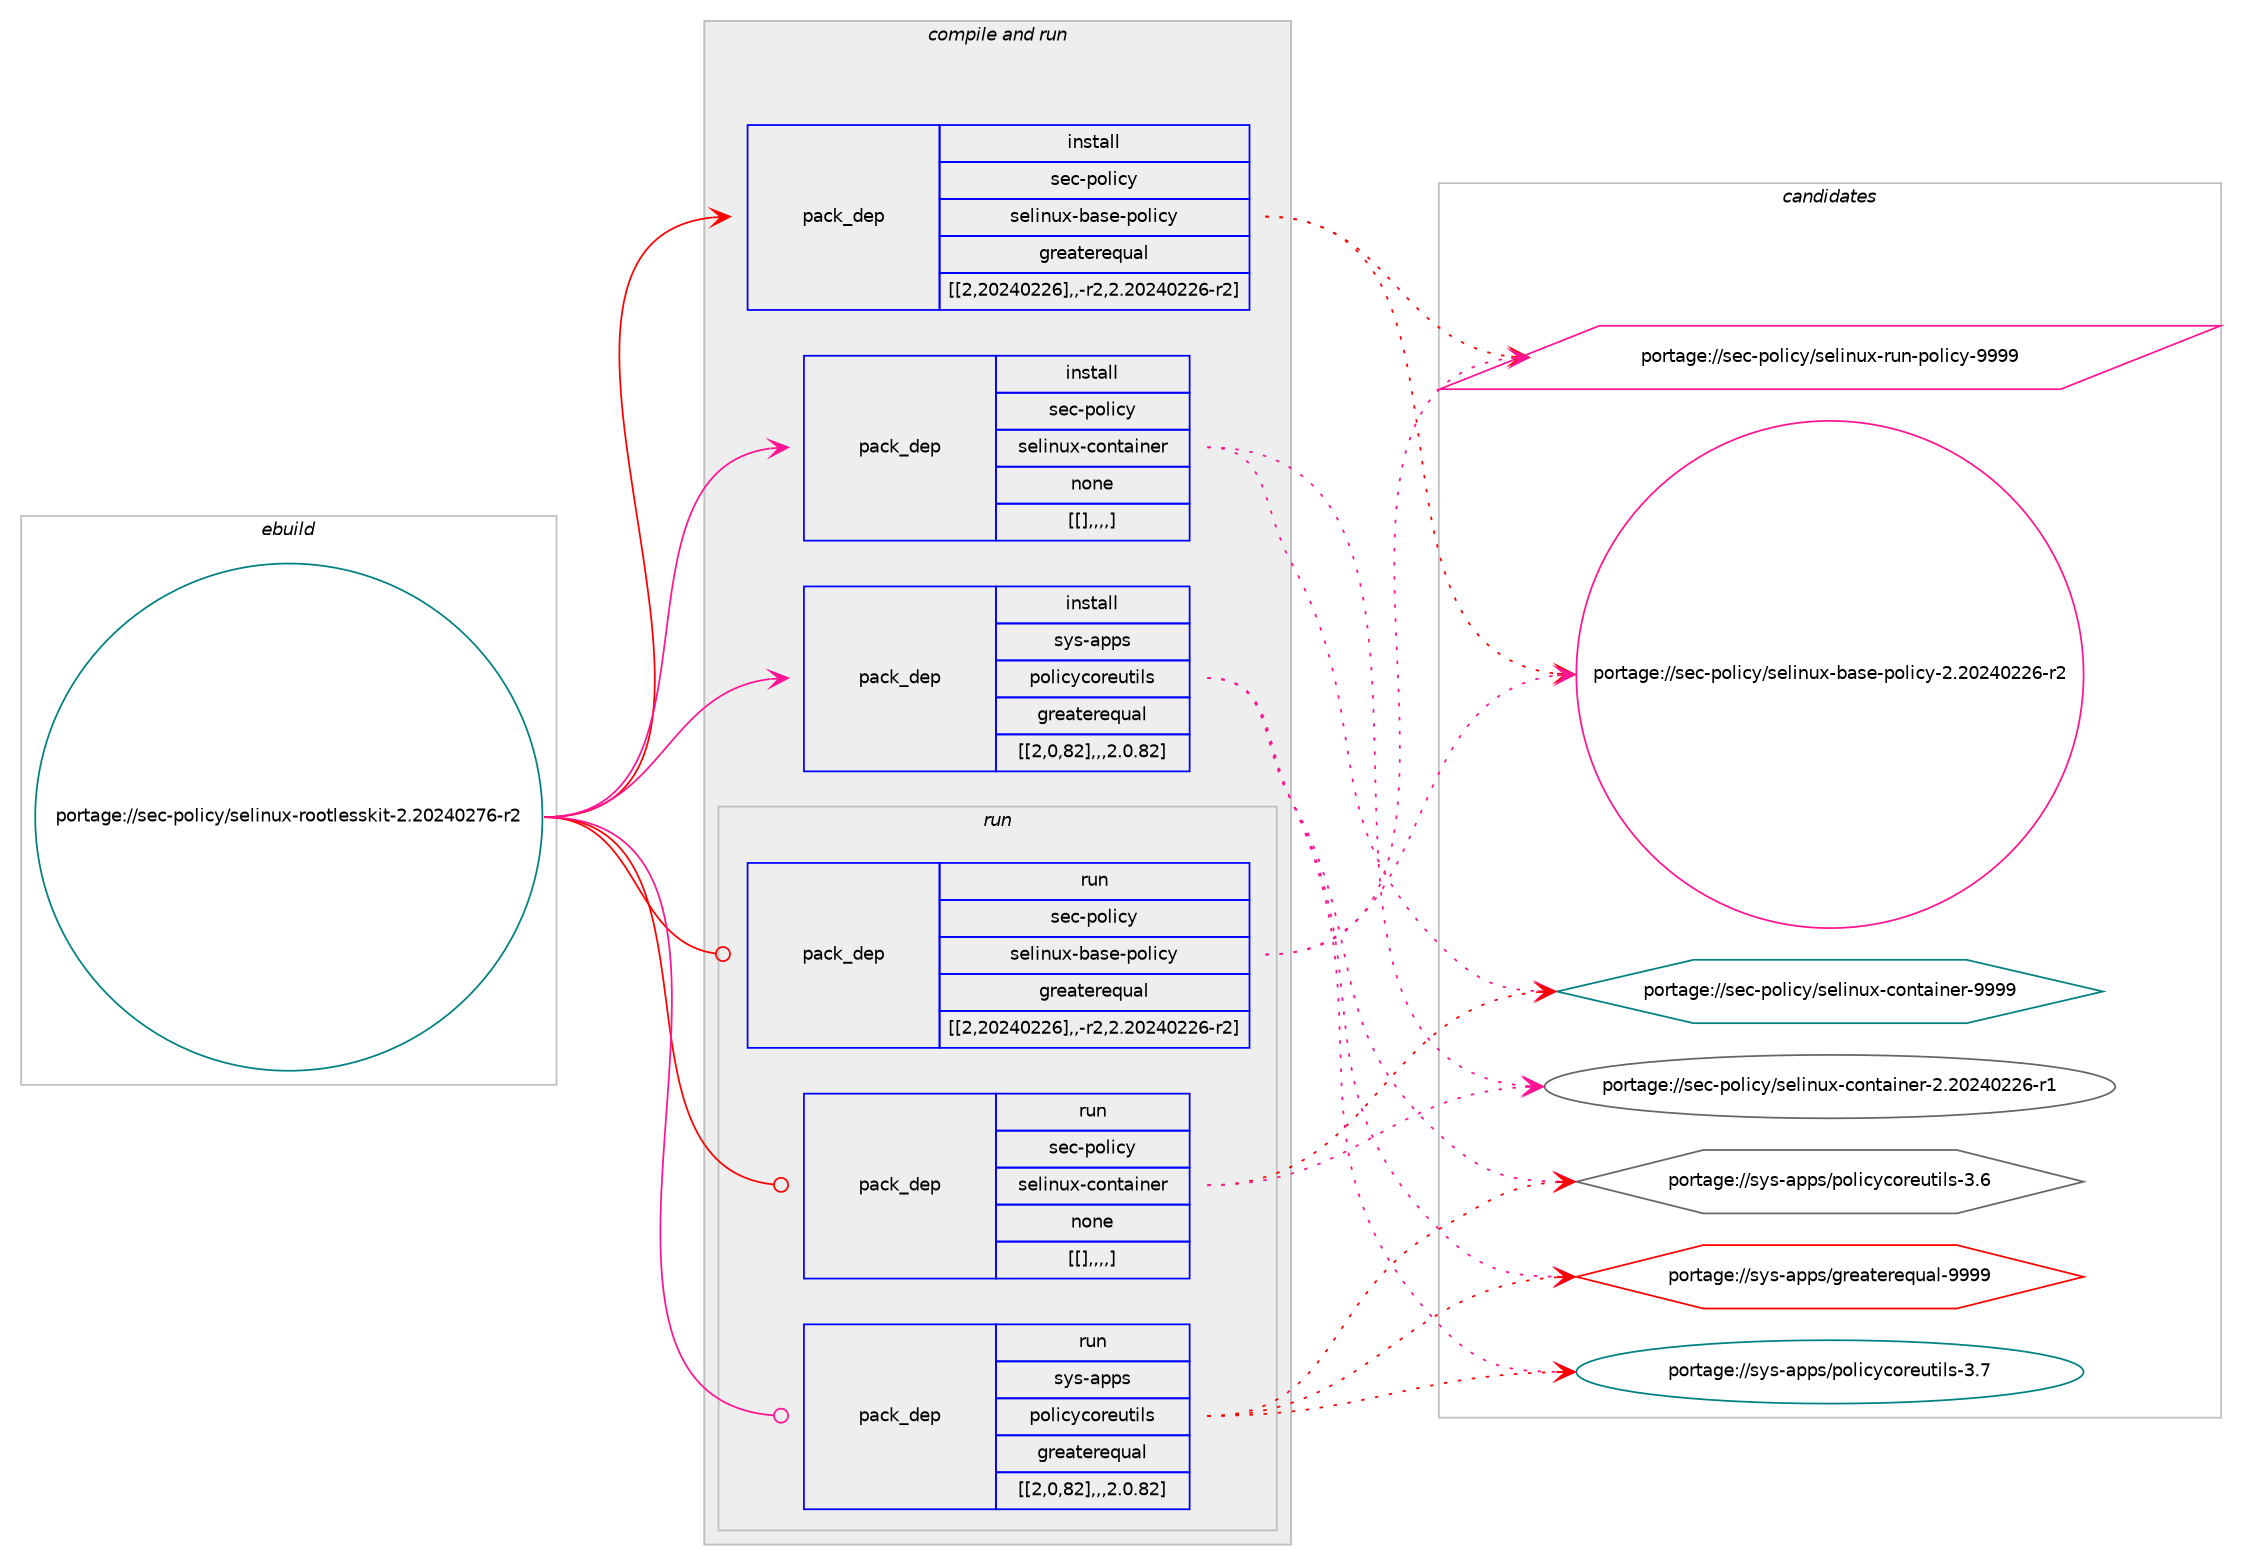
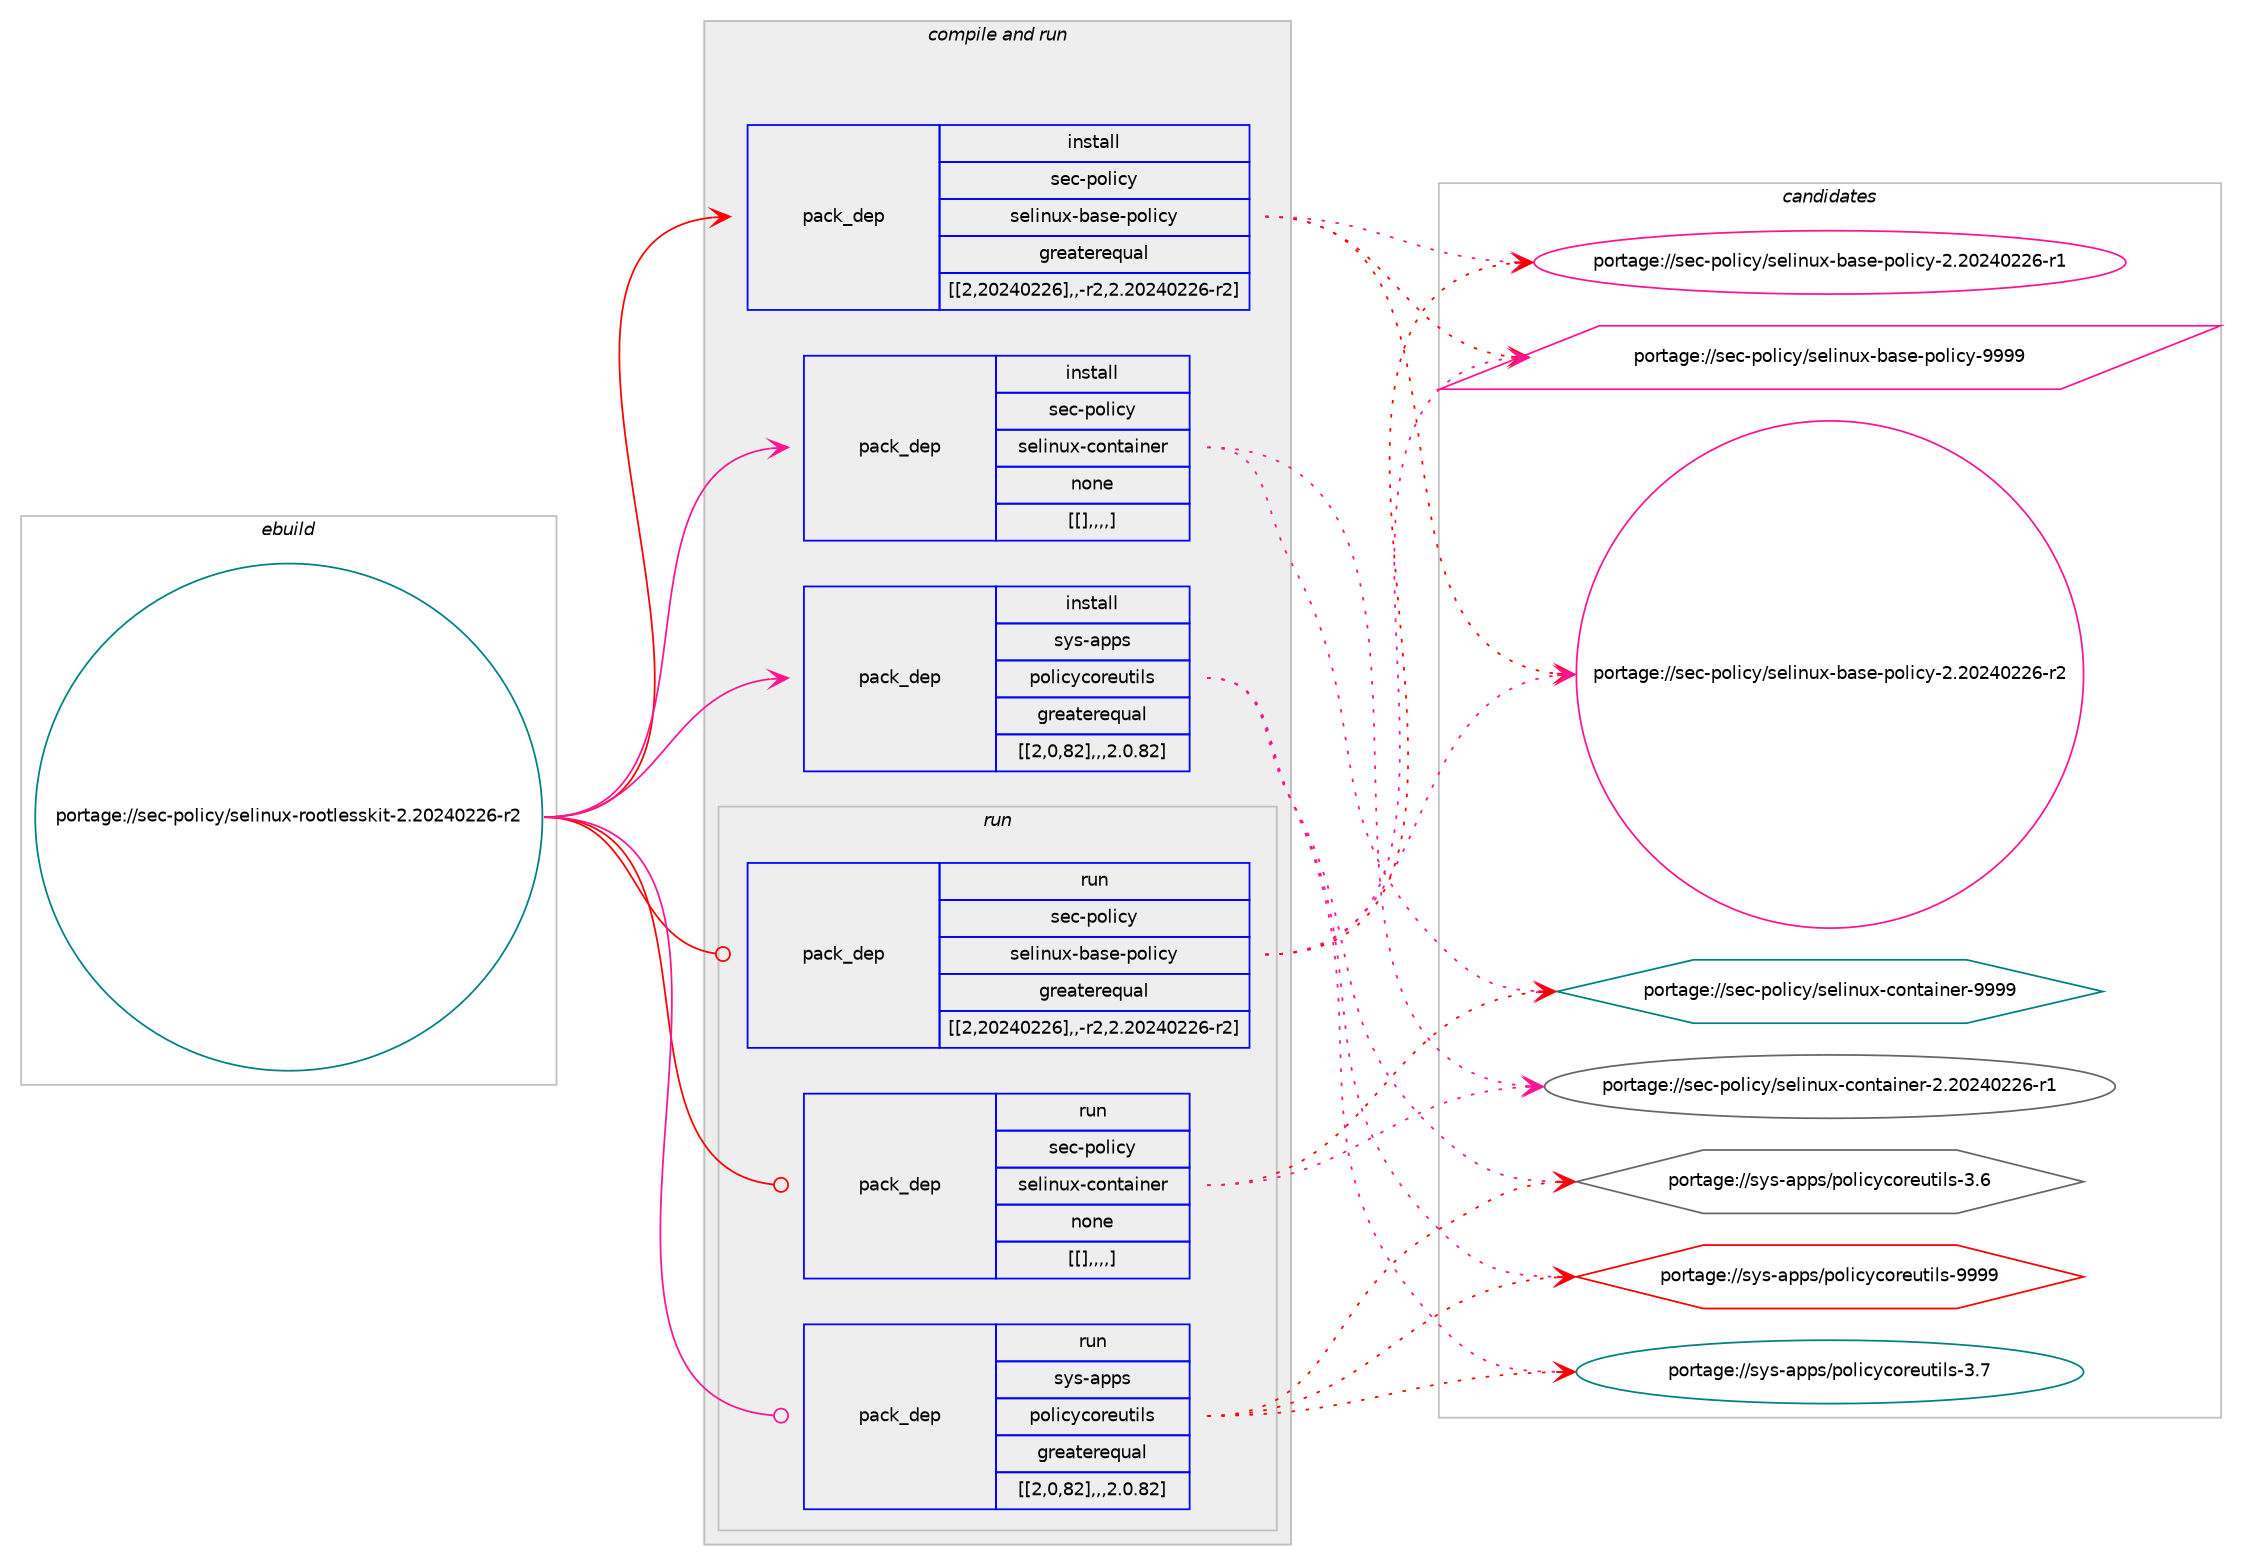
node "portage://sec-policy/selinux-base-policy-2.20240226-r1": added
node "portage://sec-policy/selinux-run-policy-9999": label "portage://sec-policy/selinux-run-policy-9999" -> "portage://sec-policy/selinux-base-policy-9999"
node "portage://sec-policy/selinux-rootlesskit-2.20240276-r2": label "portage://sec-policy/selinux-rootlesskit-2.20240276-r2" -> "portage://sec-policy/selinux-rootlesskit-2.20240226-r2"
node "portage://sys-apps/greaterequal-9999": label "portage://sys-apps/greaterequal-9999" -> "portage://sys-apps/policycoreutils-9999"
